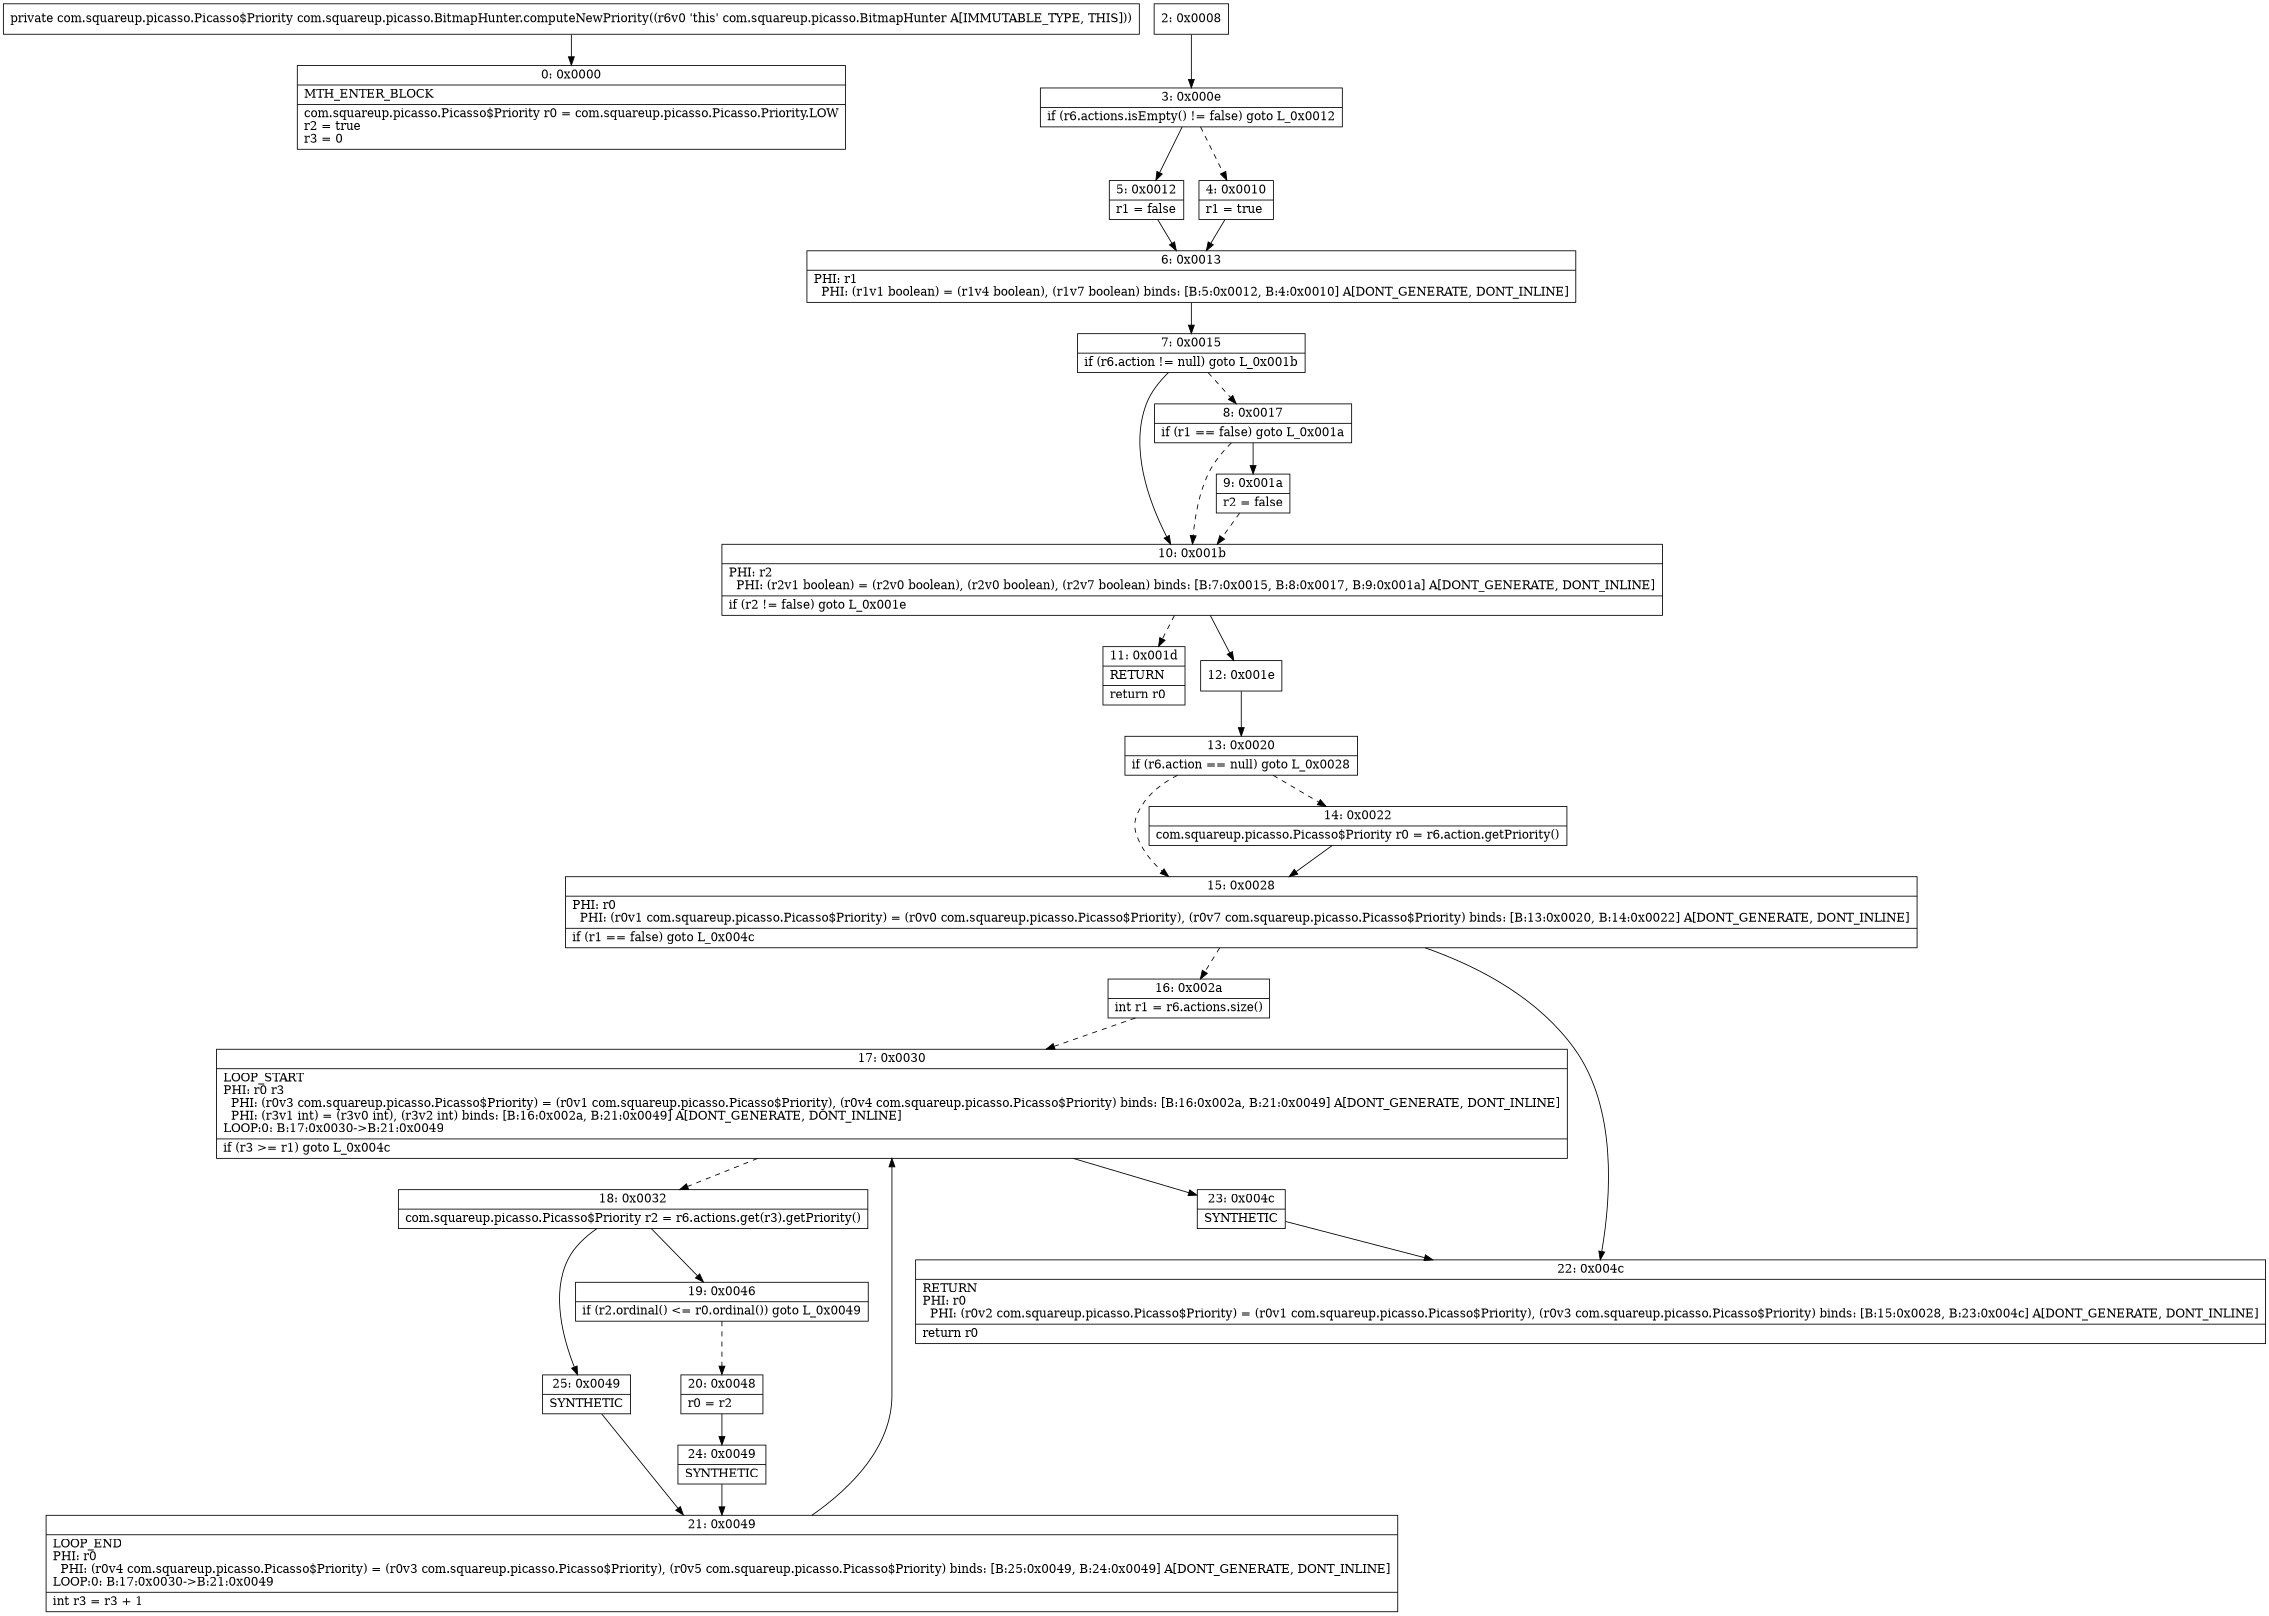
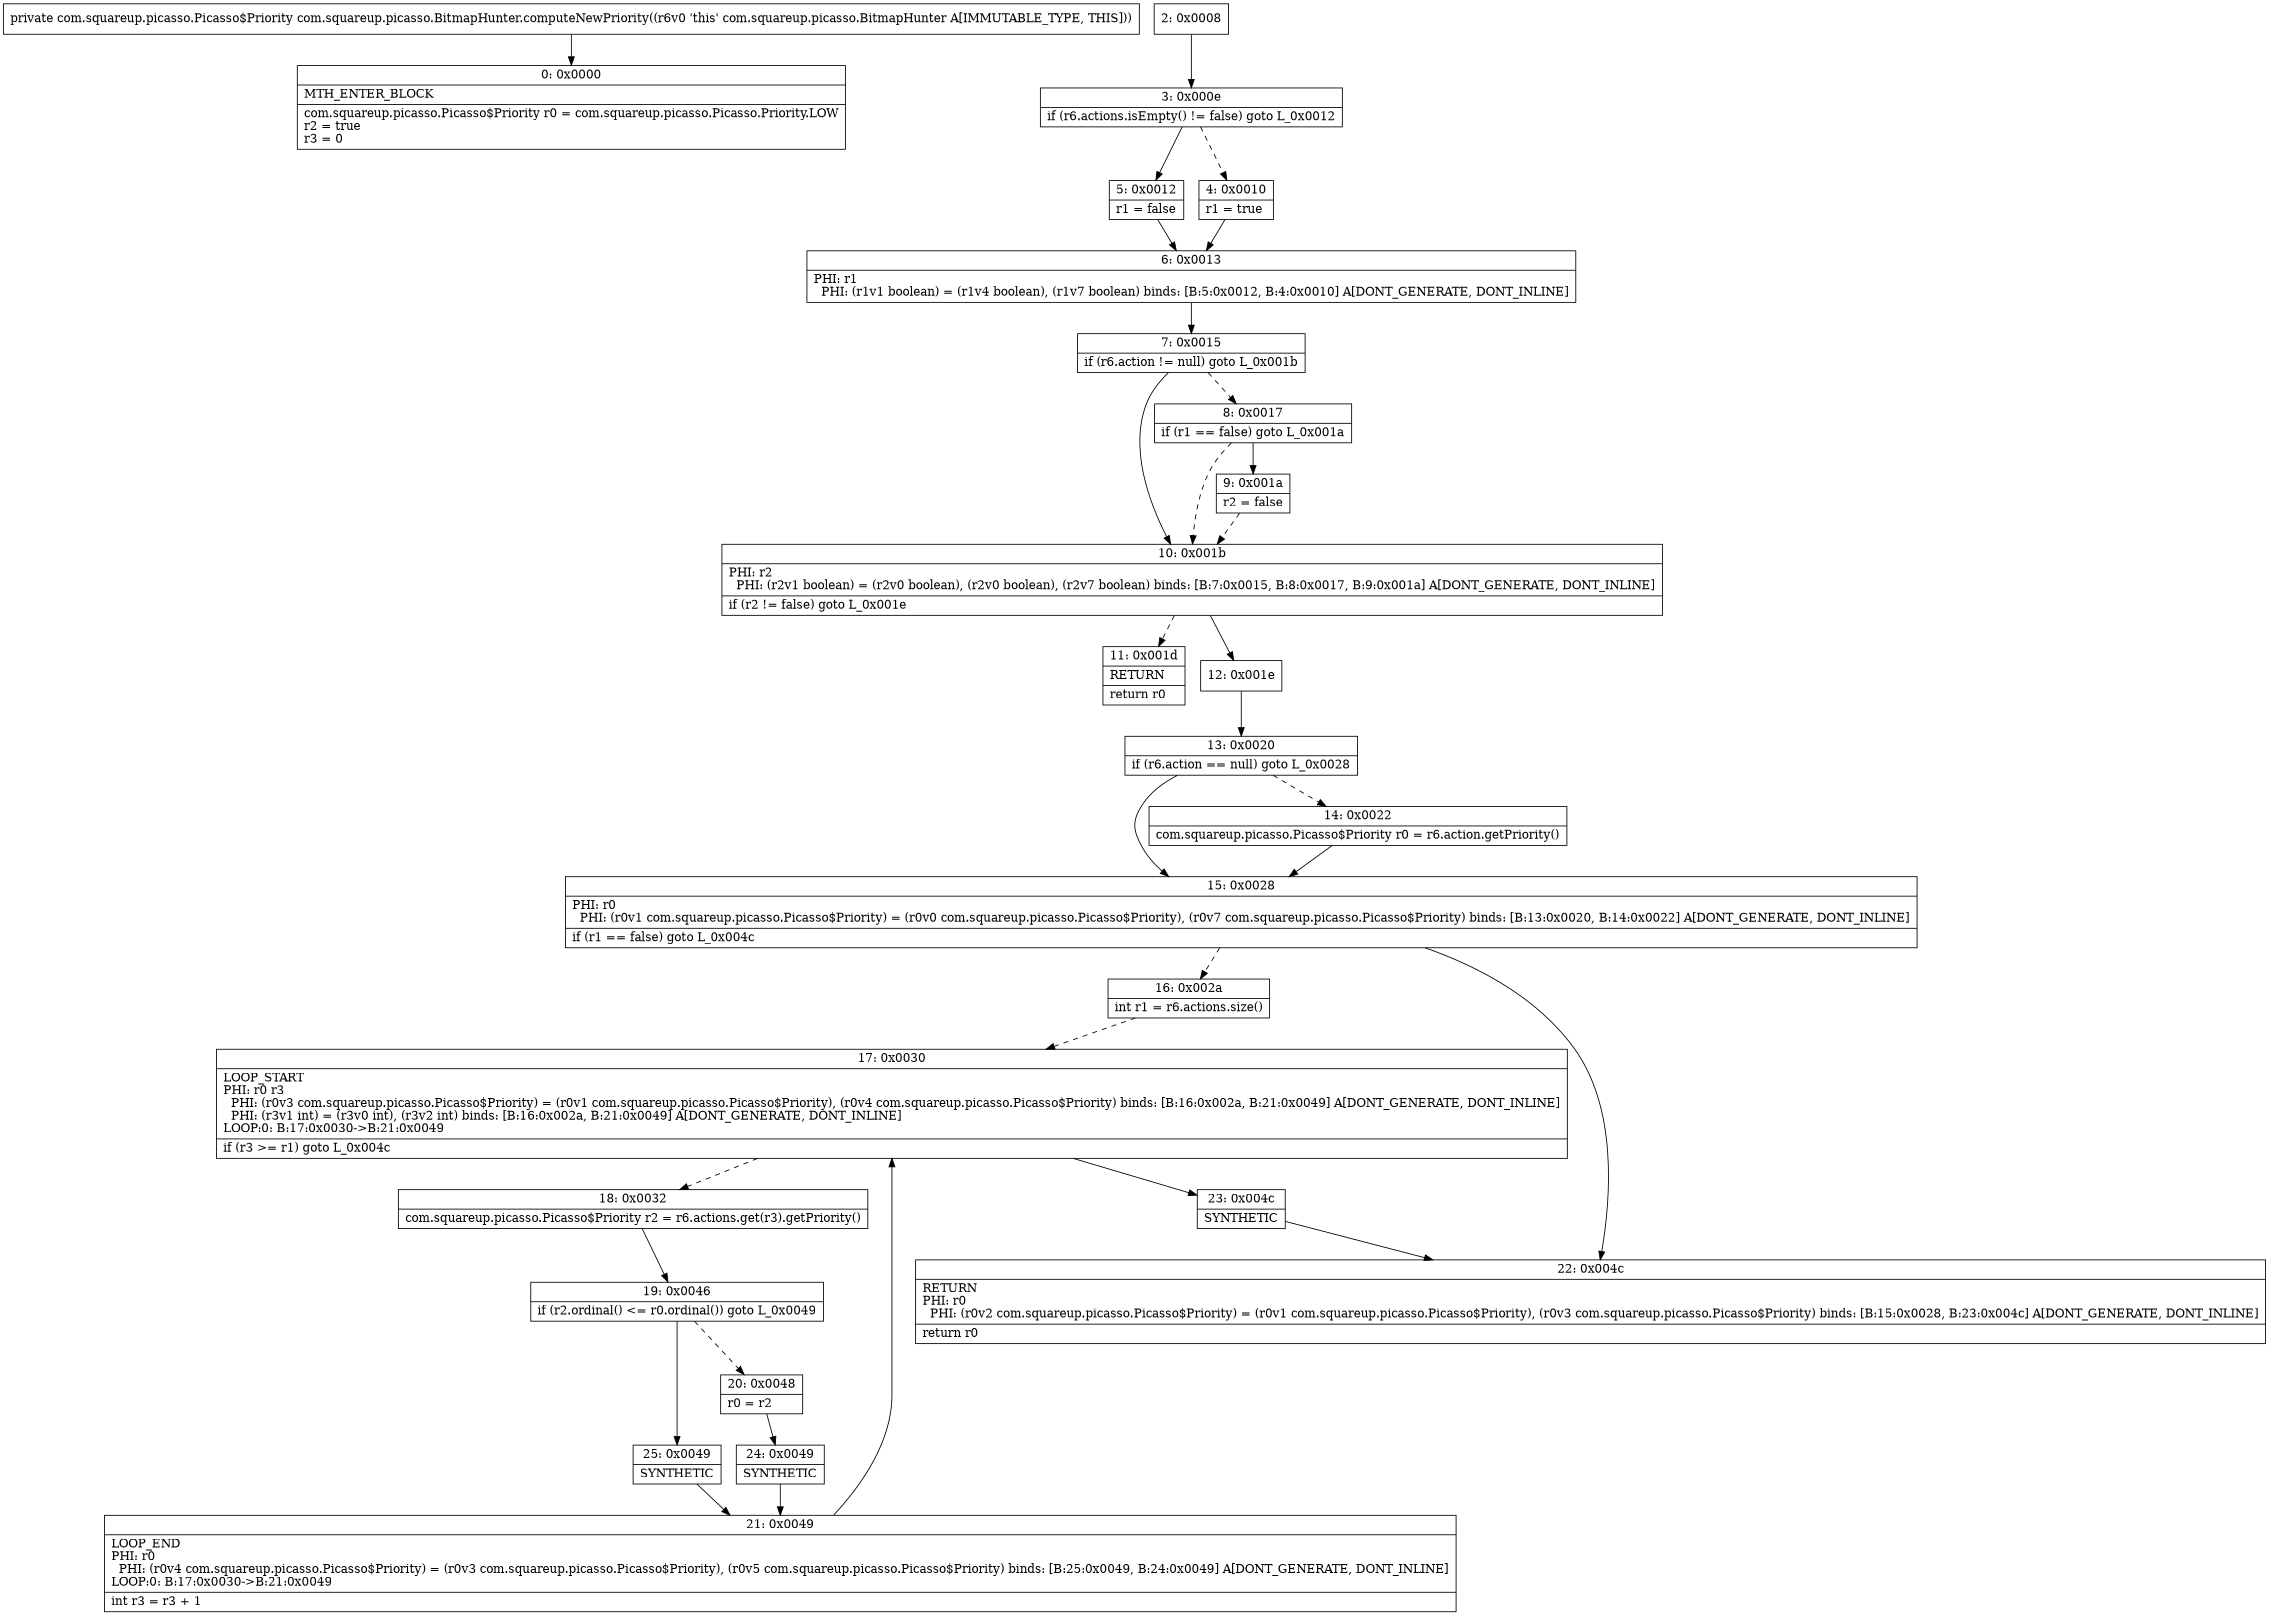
edge "13: 0x0020" -> "15: 0x0028": style dashed -> solid
edge "18: 0x0032" -> "25: 0x0049": now "19: 0x0046" -> "25: 0x0049"
